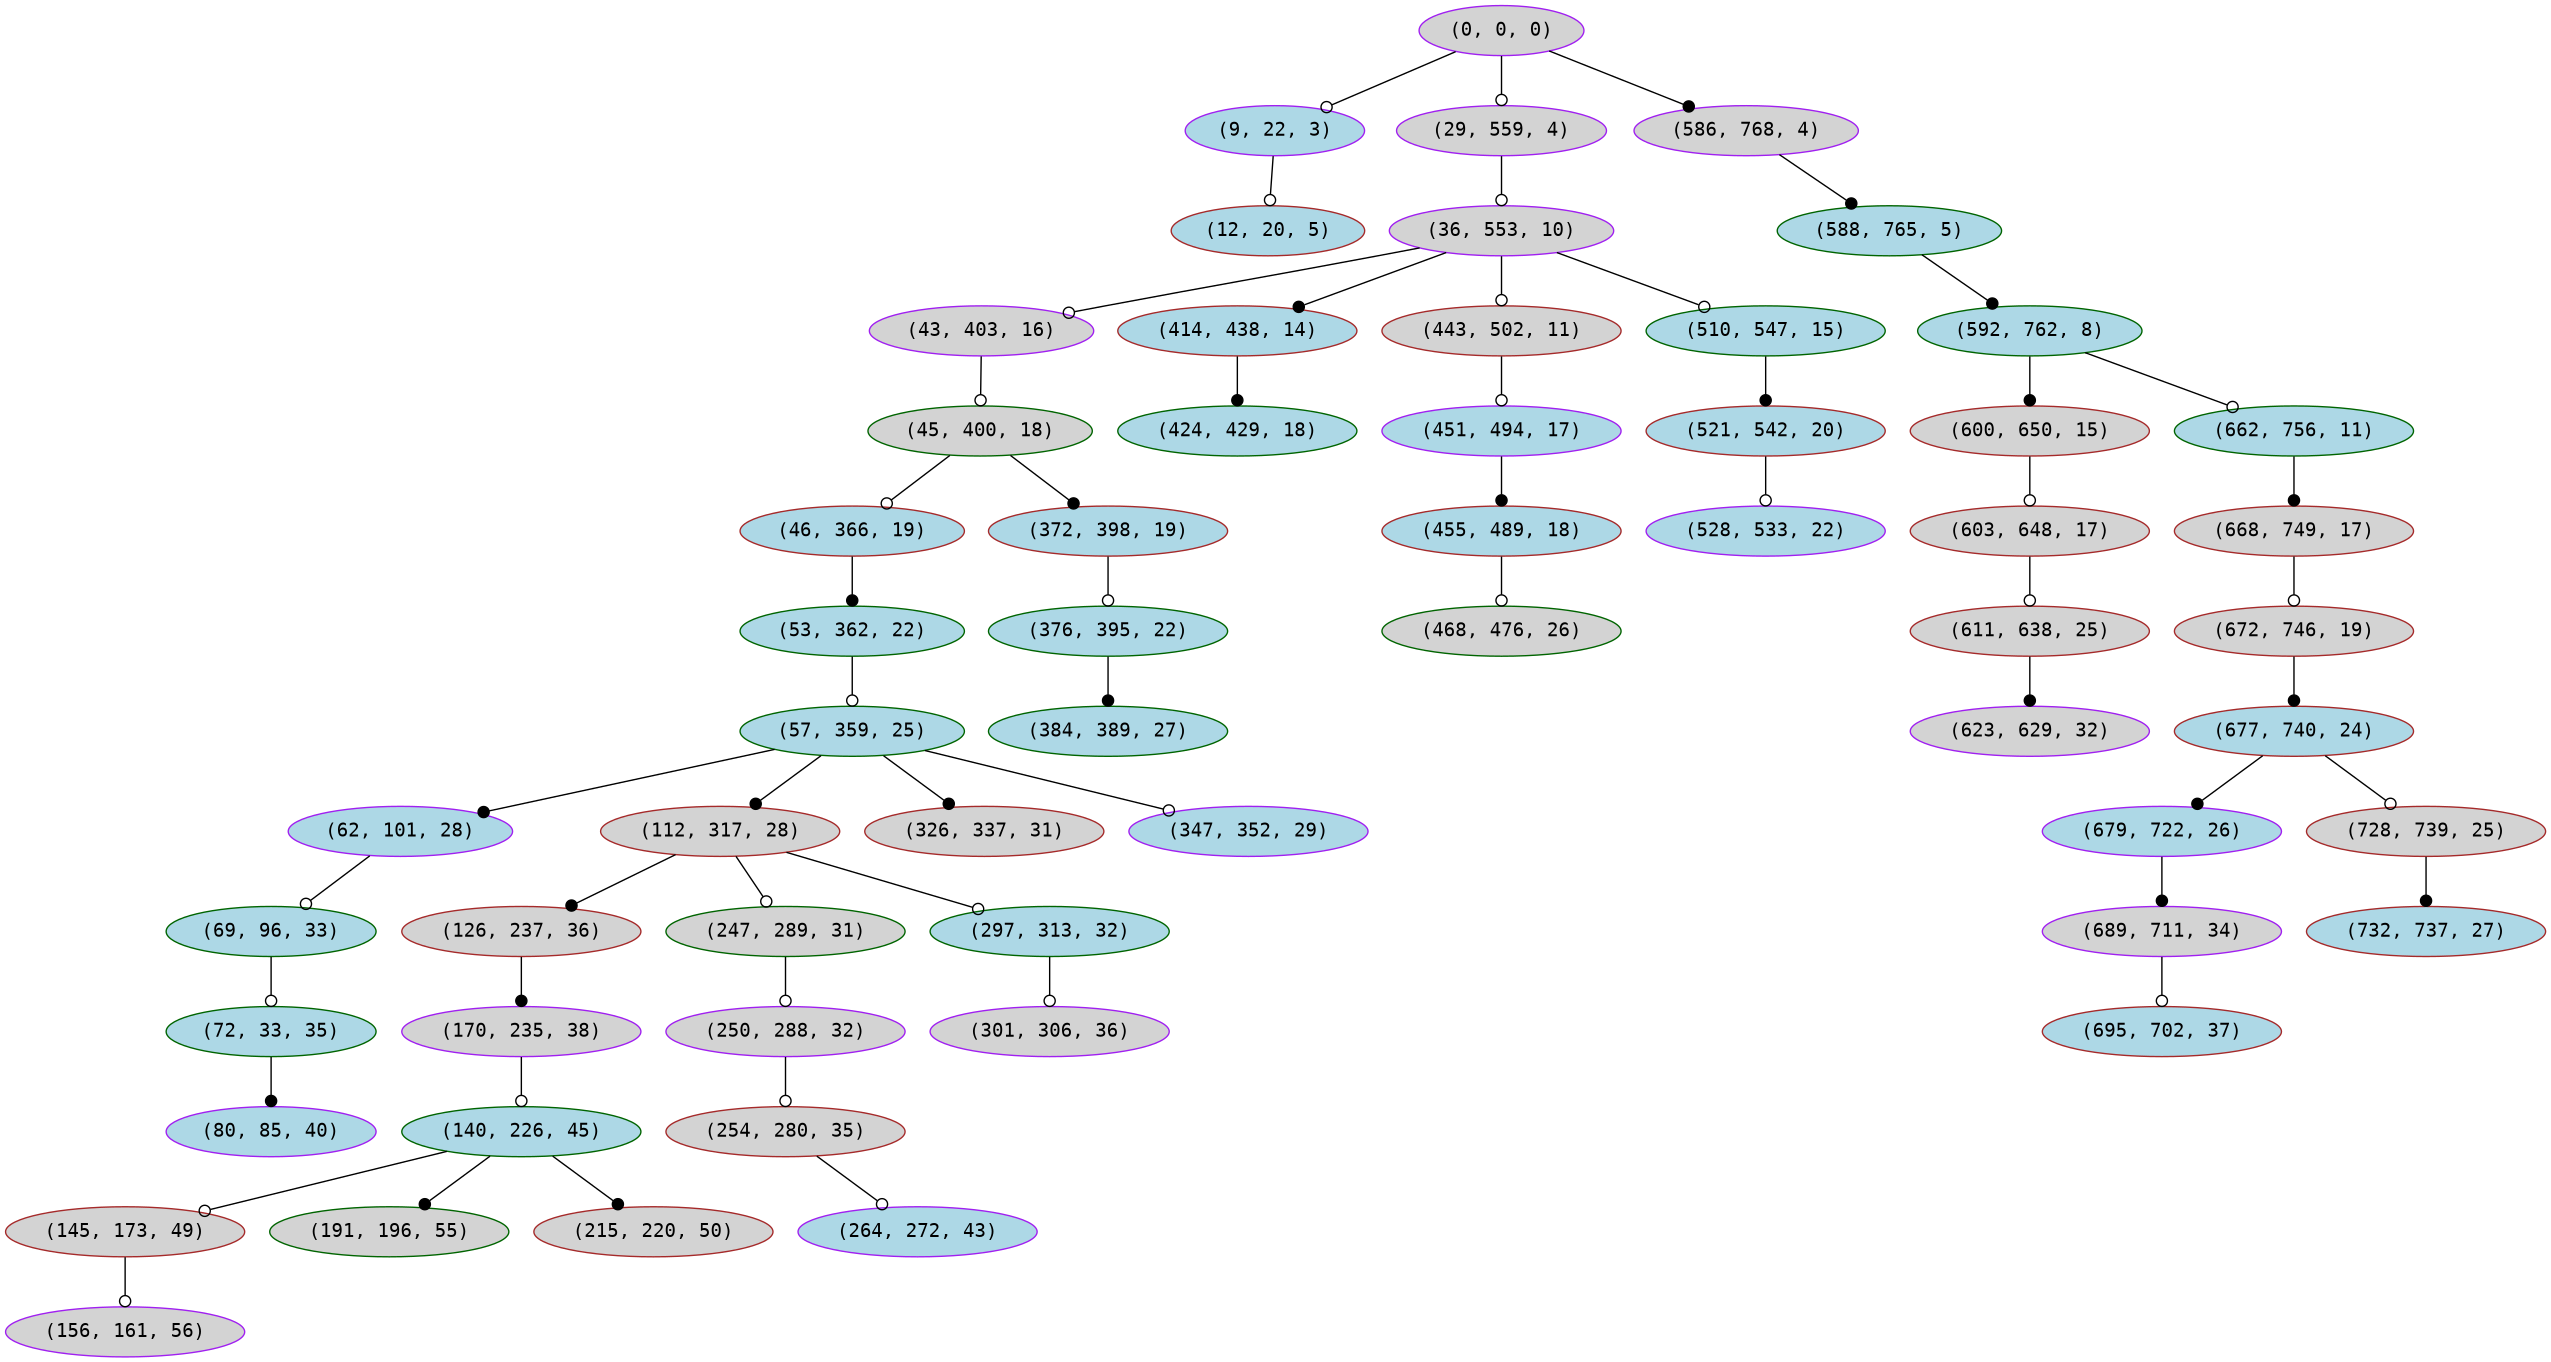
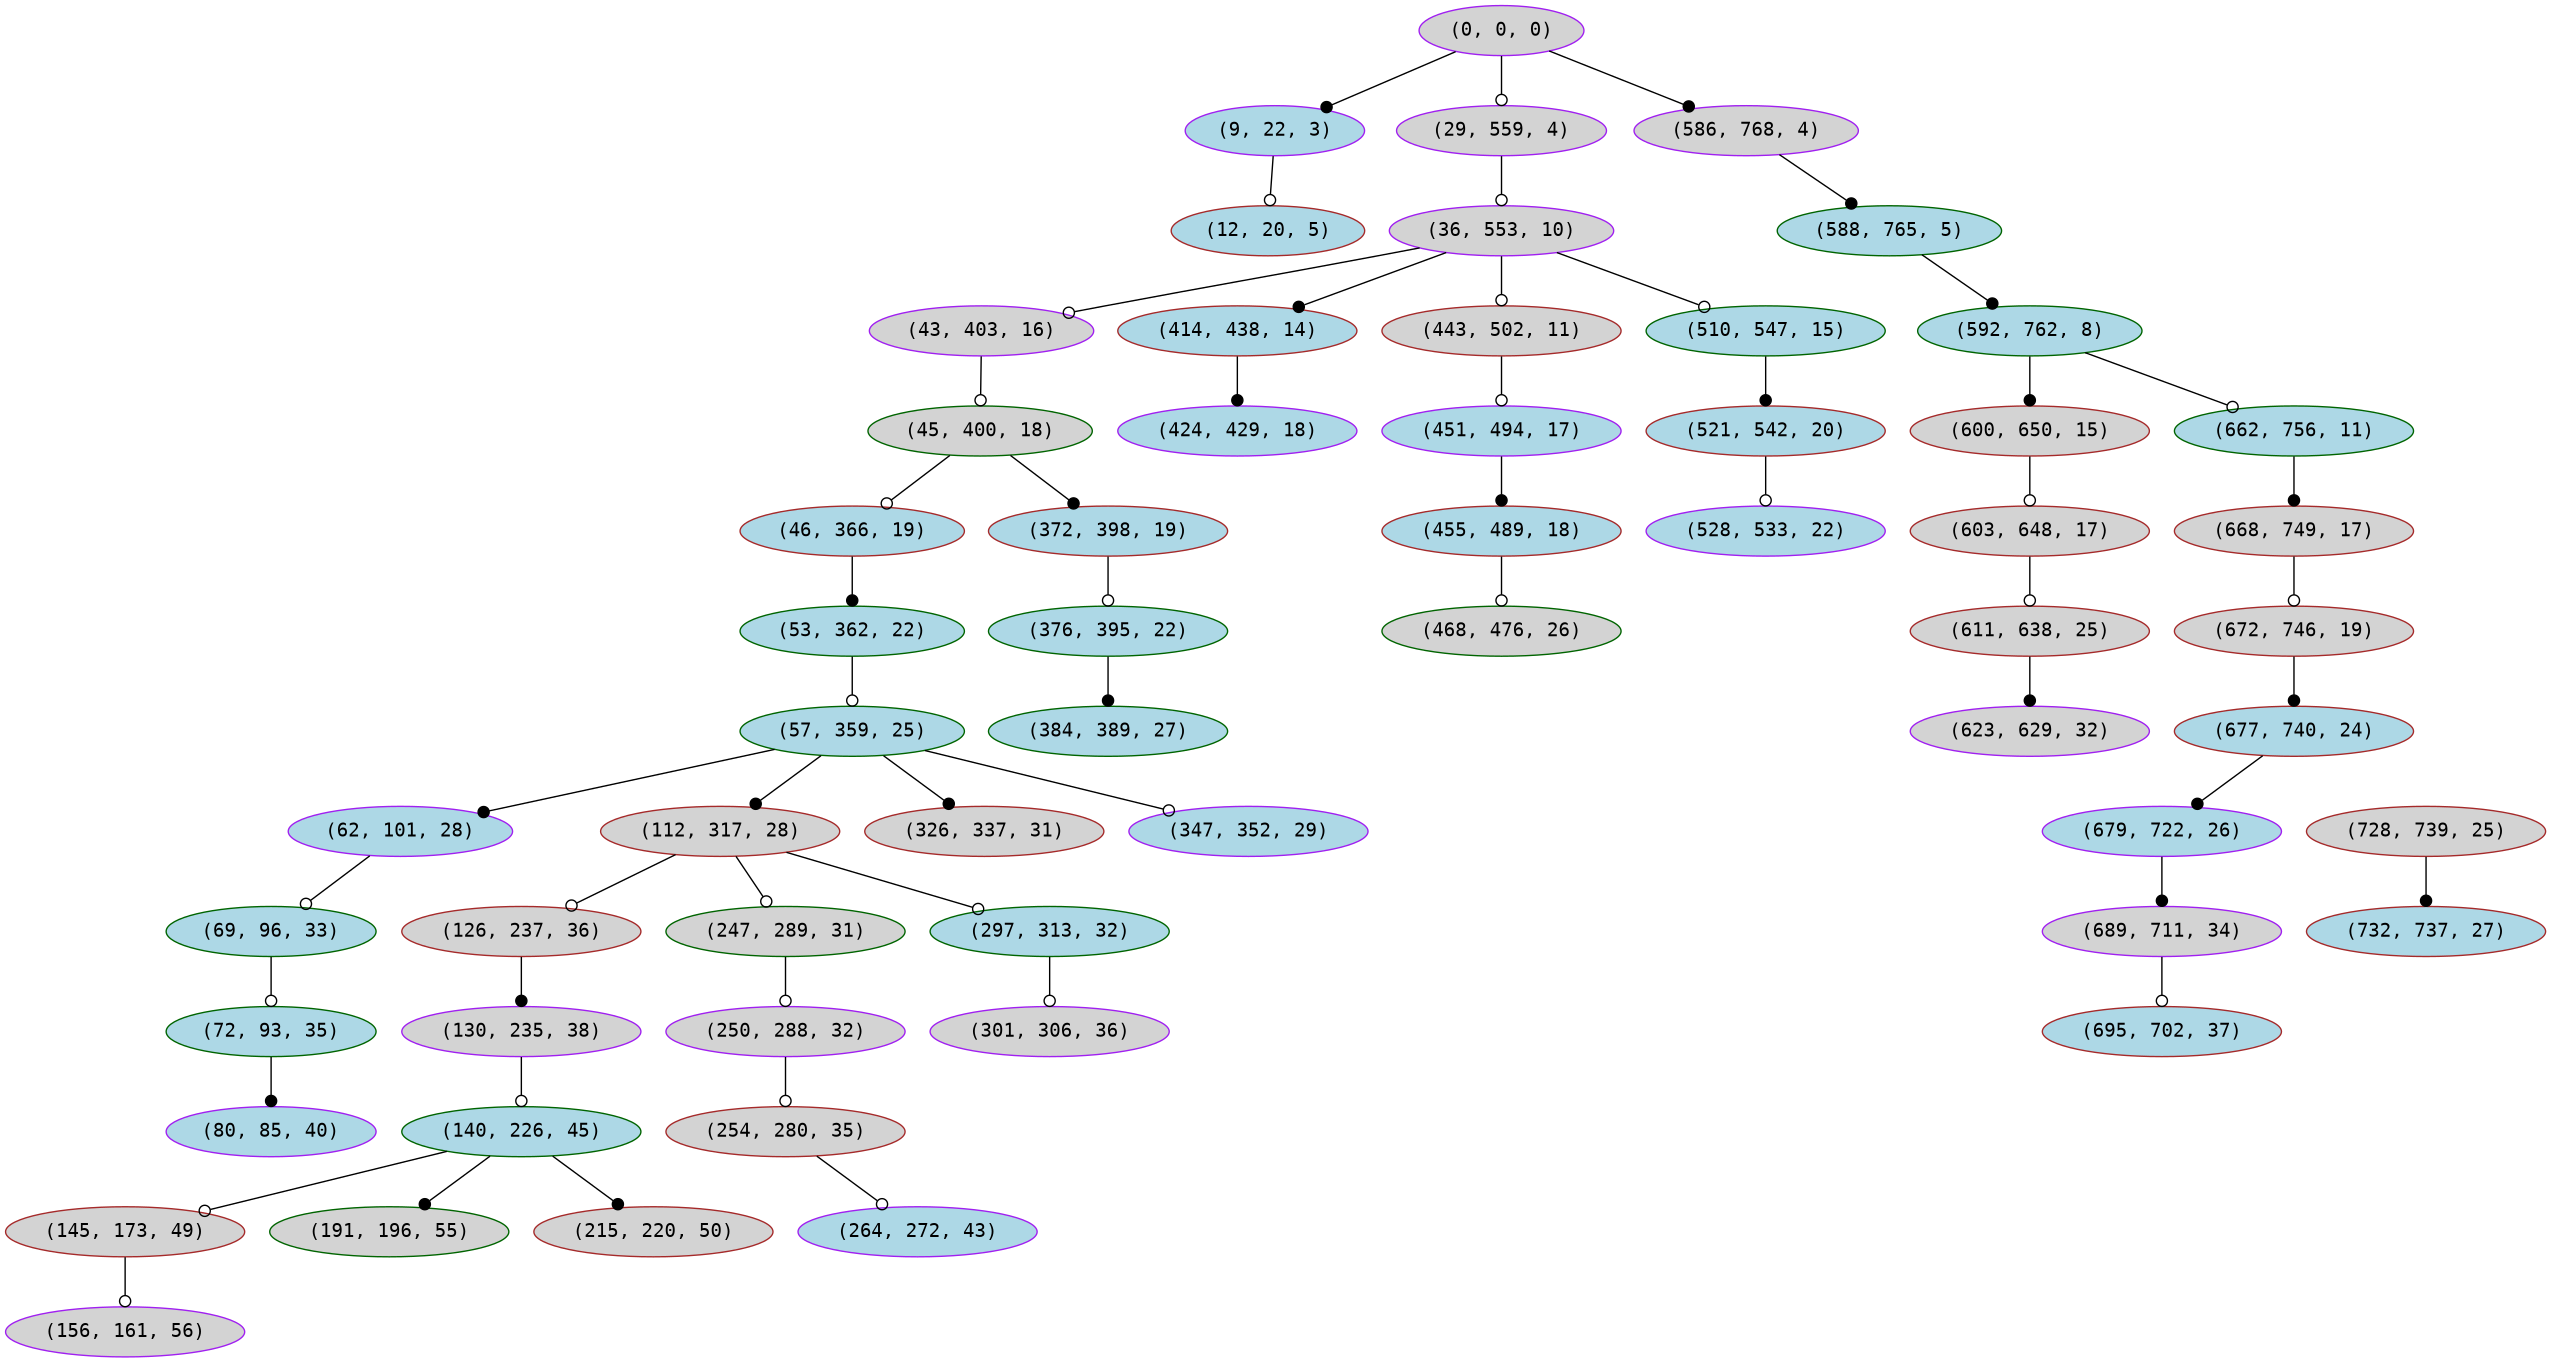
edge "(0, 0, 0)" -> "(9, 22, 3)": arrowhead odot -> dot
node "(424, 429, 18)": color darkgreen -> purple
edge "(677, 740, 24)" -> "(728, 739, 25)": removed
edge "(112, 317, 28)" -> "(126, 237, 36)": arrowhead dot -> odot
node "(72, 33, 35)": label "(72, 33, 35)" -> "(72, 93, 35)"
node "(170, 235, 38)": label "(170, 235, 38)" -> "(130, 235, 38)"
